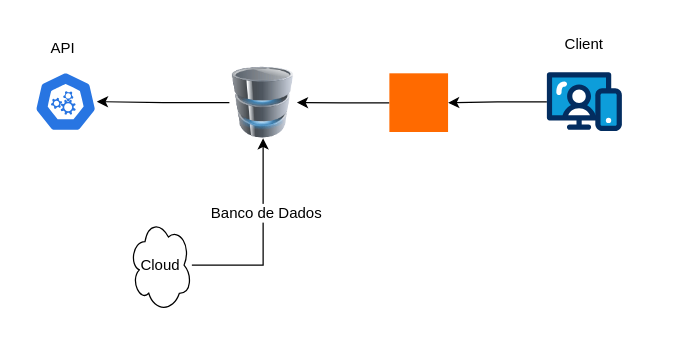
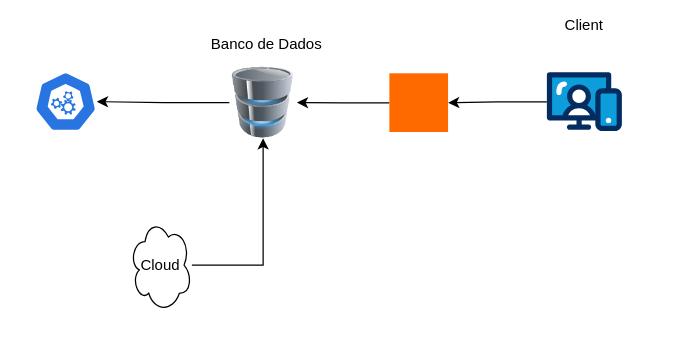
node "Client": moved (584, 44) -> (584, 26)
node "API": removed
node "Banco de Dados": moved (267, 213) -> (267, 44)
